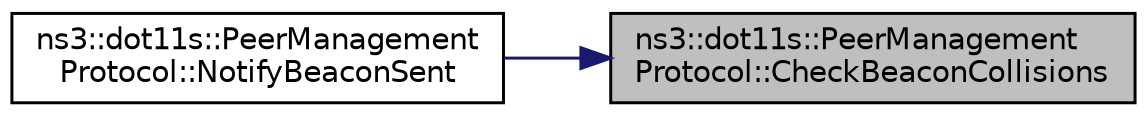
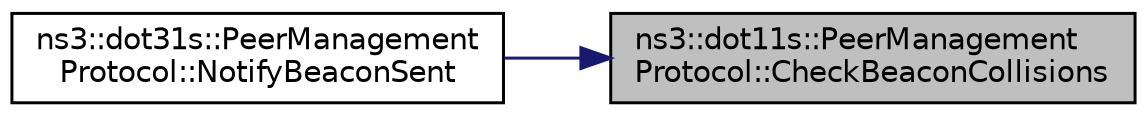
node "ns3::dot11s::PeerManagement Protocol::NotifyBeaconSent": label "ns3::dot11s::PeerManagement Protocol::NotifyBeaconSent" -> "ns3::dot31s::PeerManagement Protocol::NotifyBeaconSent"
